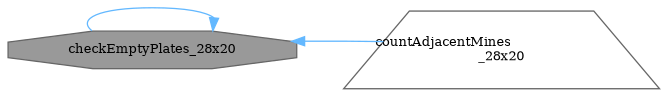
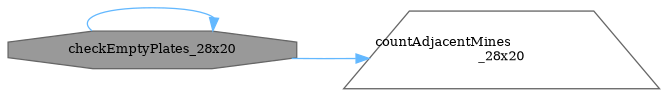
edge "countAdjacentMines _28x20" -> "checkEmptyPlates_28x20": reversed
